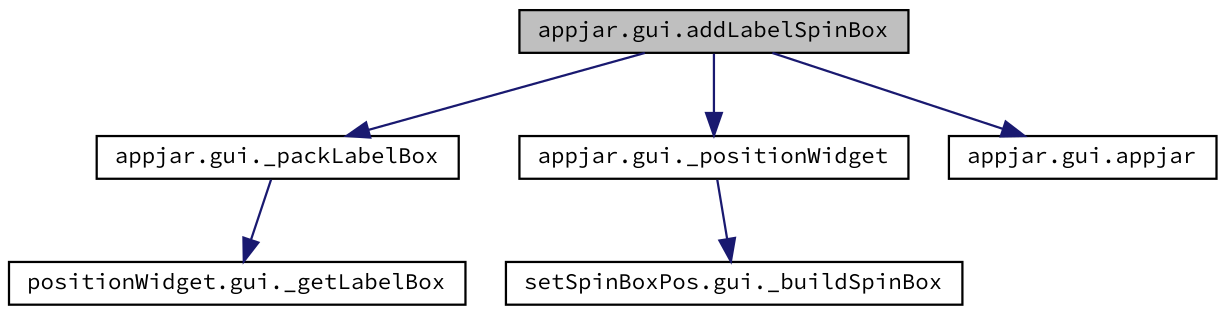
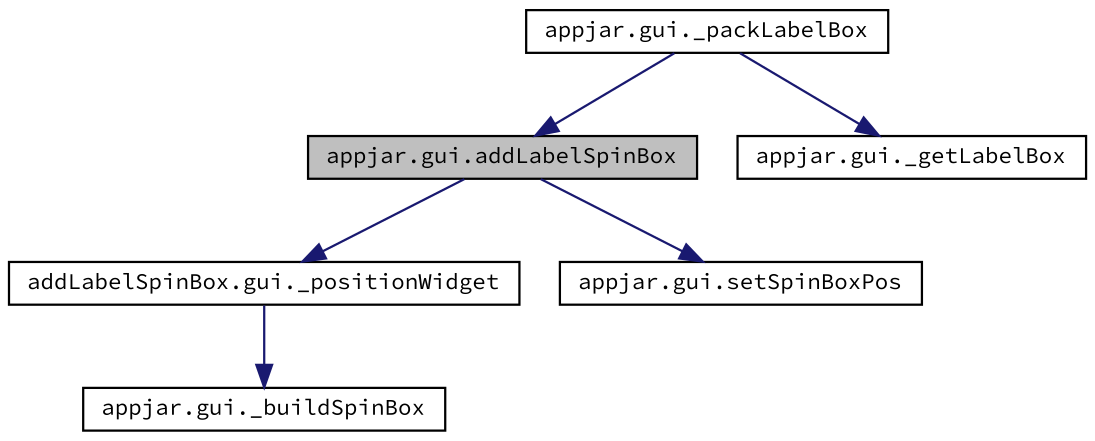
edge "appjar.gui.addLabelSpinBox" -> "appjar.gui._packLabelBox": reversed
node "appjar.gui._positionWidget": label "appjar.gui._positionWidget" -> "addLabelSpinBox.gui._positionWidget"
node "appjar.gui.appjar": label "appjar.gui.appjar" -> "appjar.gui.setSpinBoxPos"
node "positionWidget.gui._getLabelBox": label "positionWidget.gui._getLabelBox" -> "appjar.gui._getLabelBox"
node "setSpinBoxPos.gui._buildSpinBox": label "setSpinBoxPos.gui._buildSpinBox" -> "appjar.gui._buildSpinBox"
